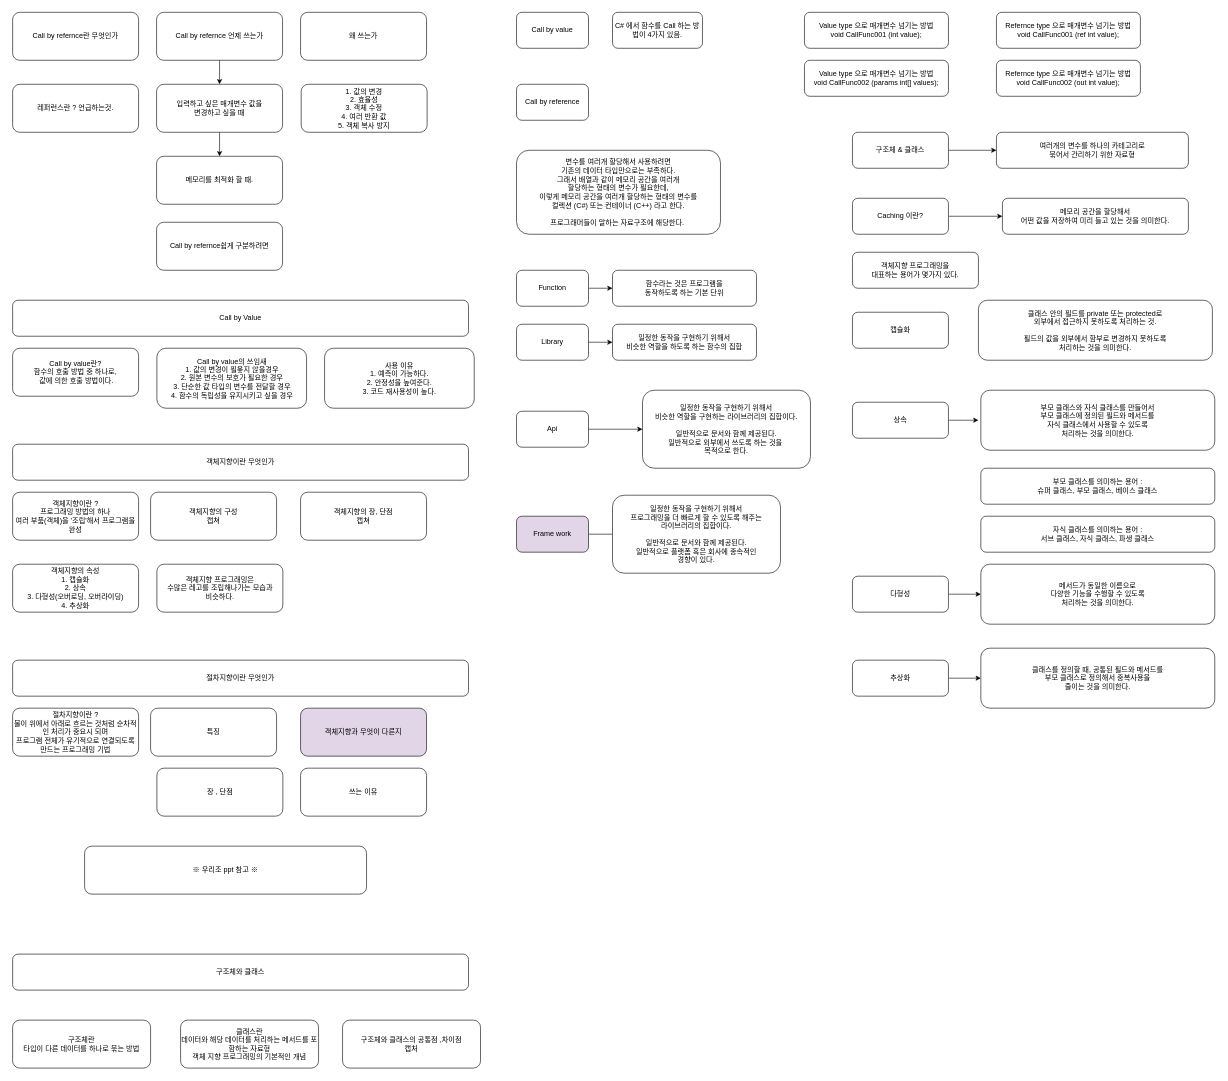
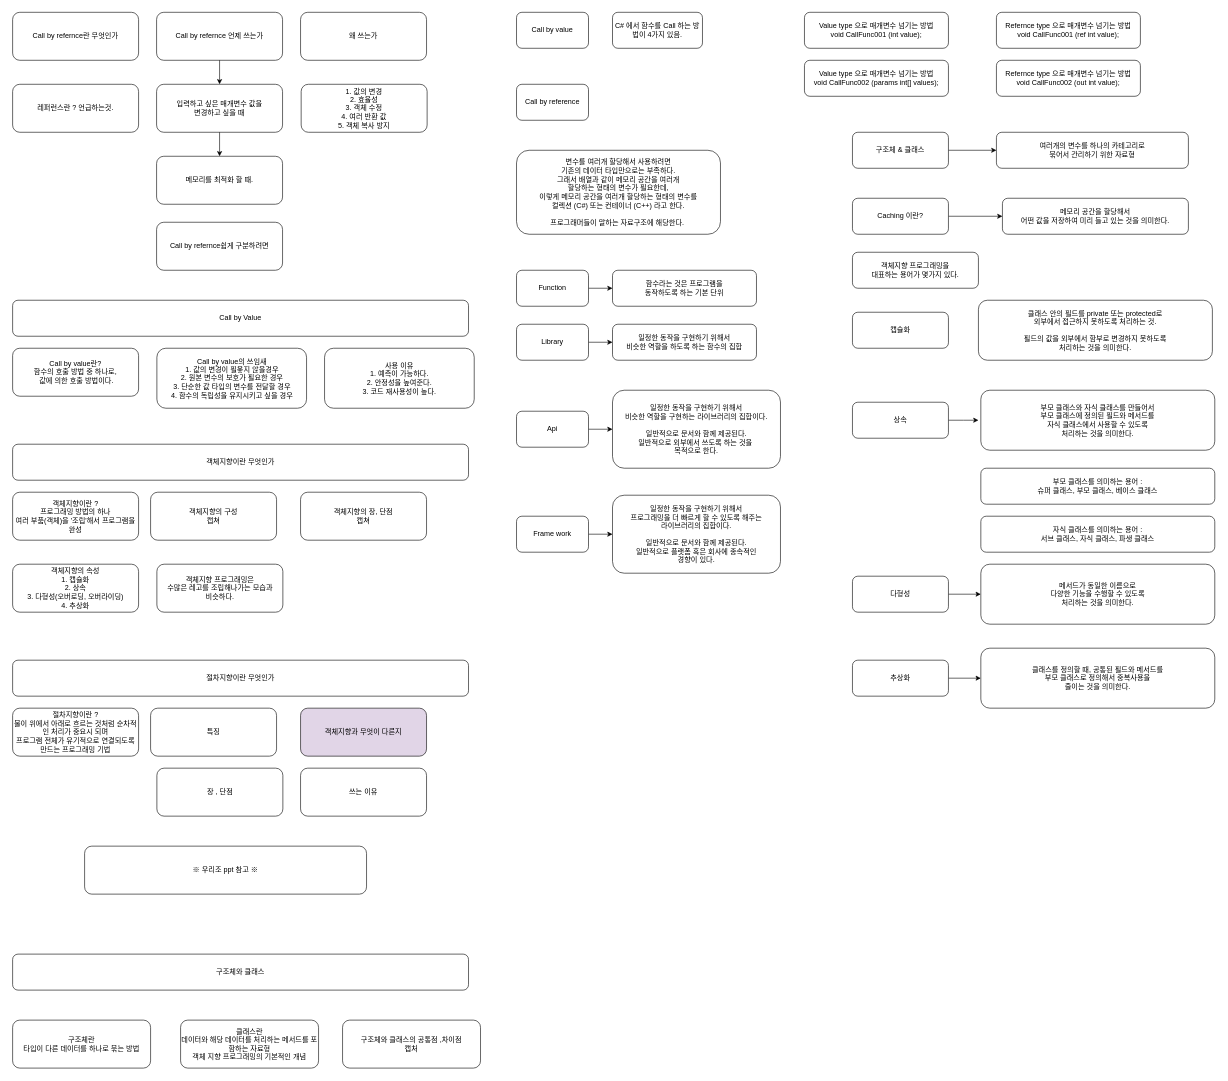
node "일정한 동작을 구현하기 위해서 비슷한 역할을 구현하는 라이브러리의 집합이다. 일반적으로 문서와 함께 제공된다. 일반적으로 외부에서 쓰도록 하는 것을 목적으로 한다.": moved (726, 429) -> (696, 429)
node "Frame work": fillcolor #e1d5e7 -> #ffffff
edge "Frame work" -- "일정한 동작을 구현하기 위해서 프로그래밍을 더 빠르게 할 수 있도록 해주는 라이브러리의 집합이다. 일반적으로 문서와 함께 제공된다. 일반적으로 플랫폼 혹은 회사에 종속적인 경향이 있다.": arrowhead none -> classic
